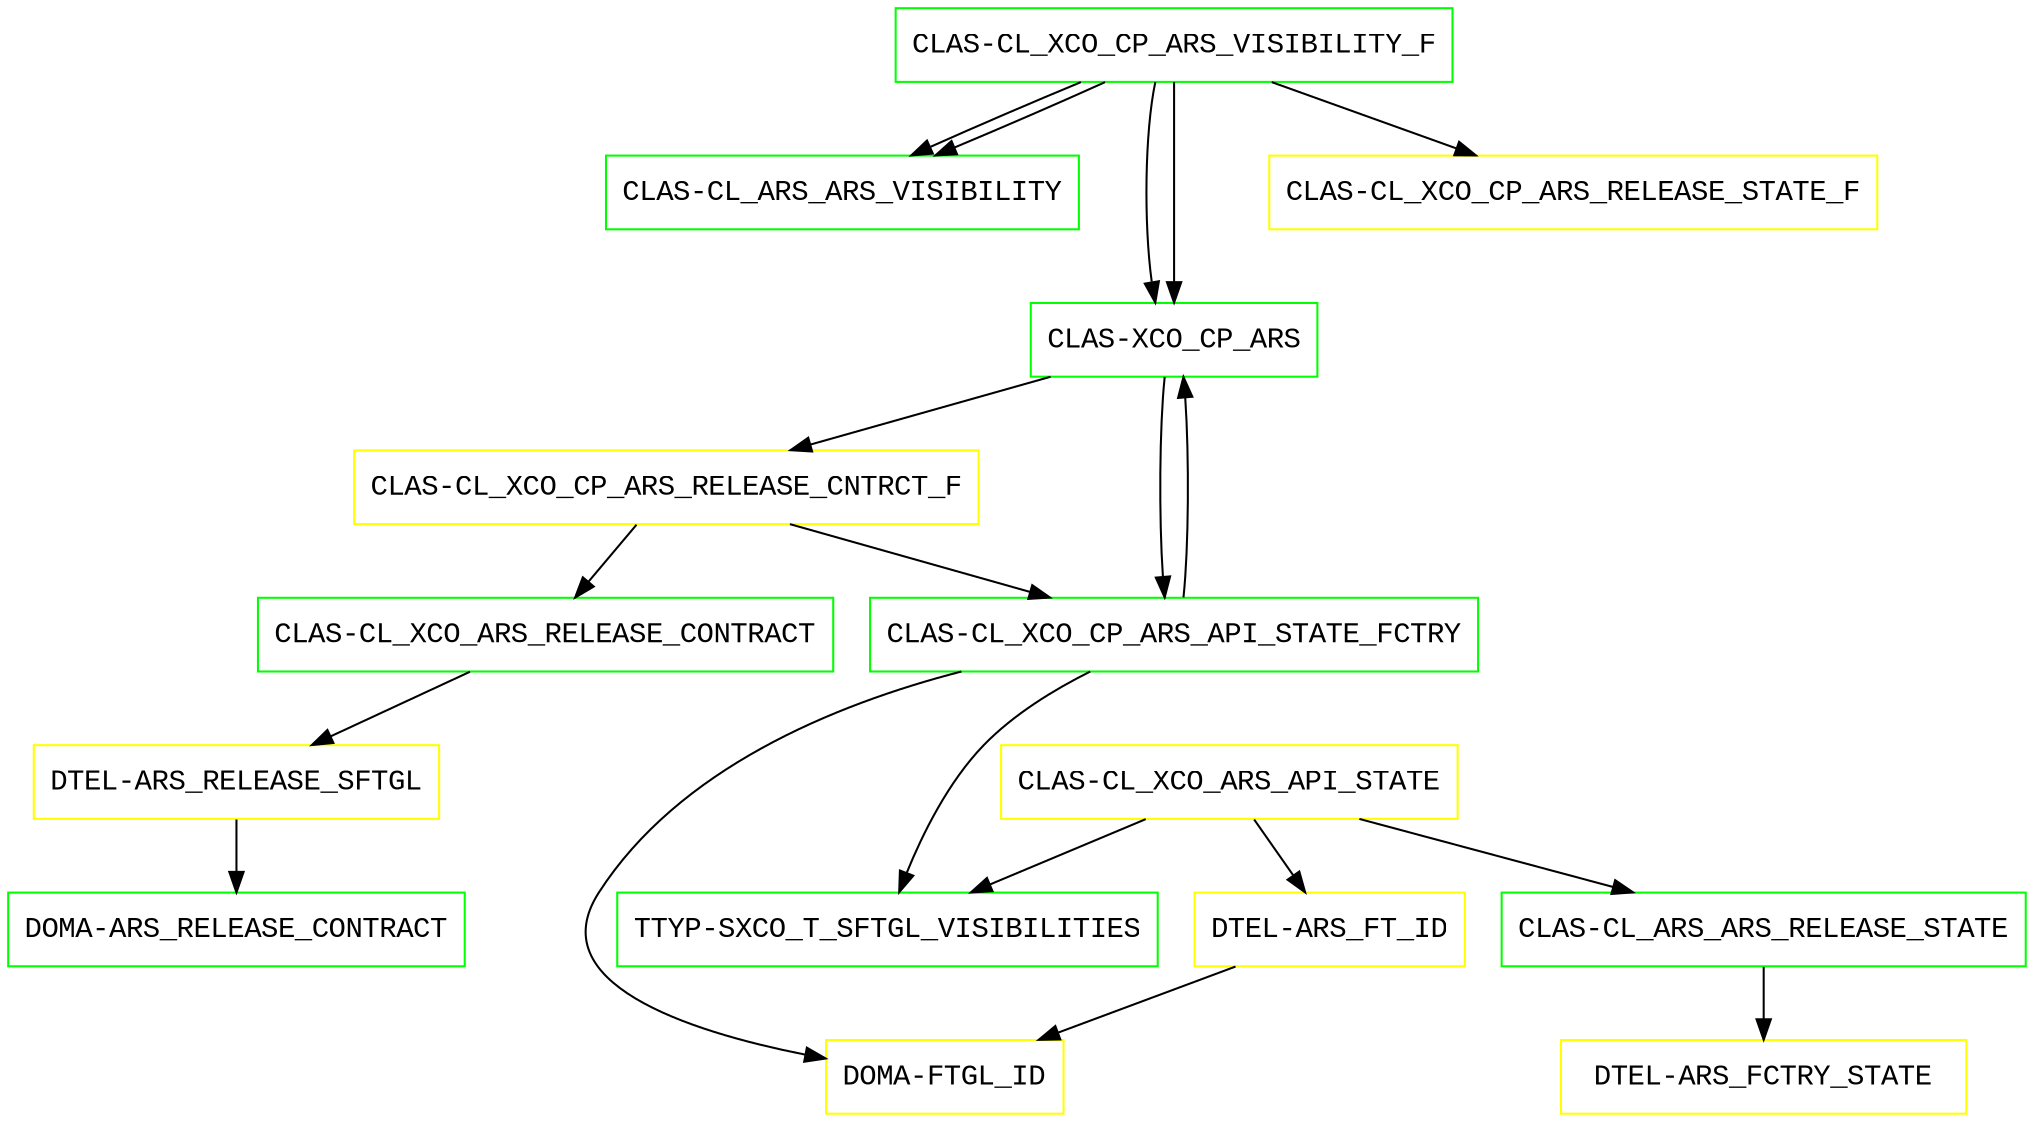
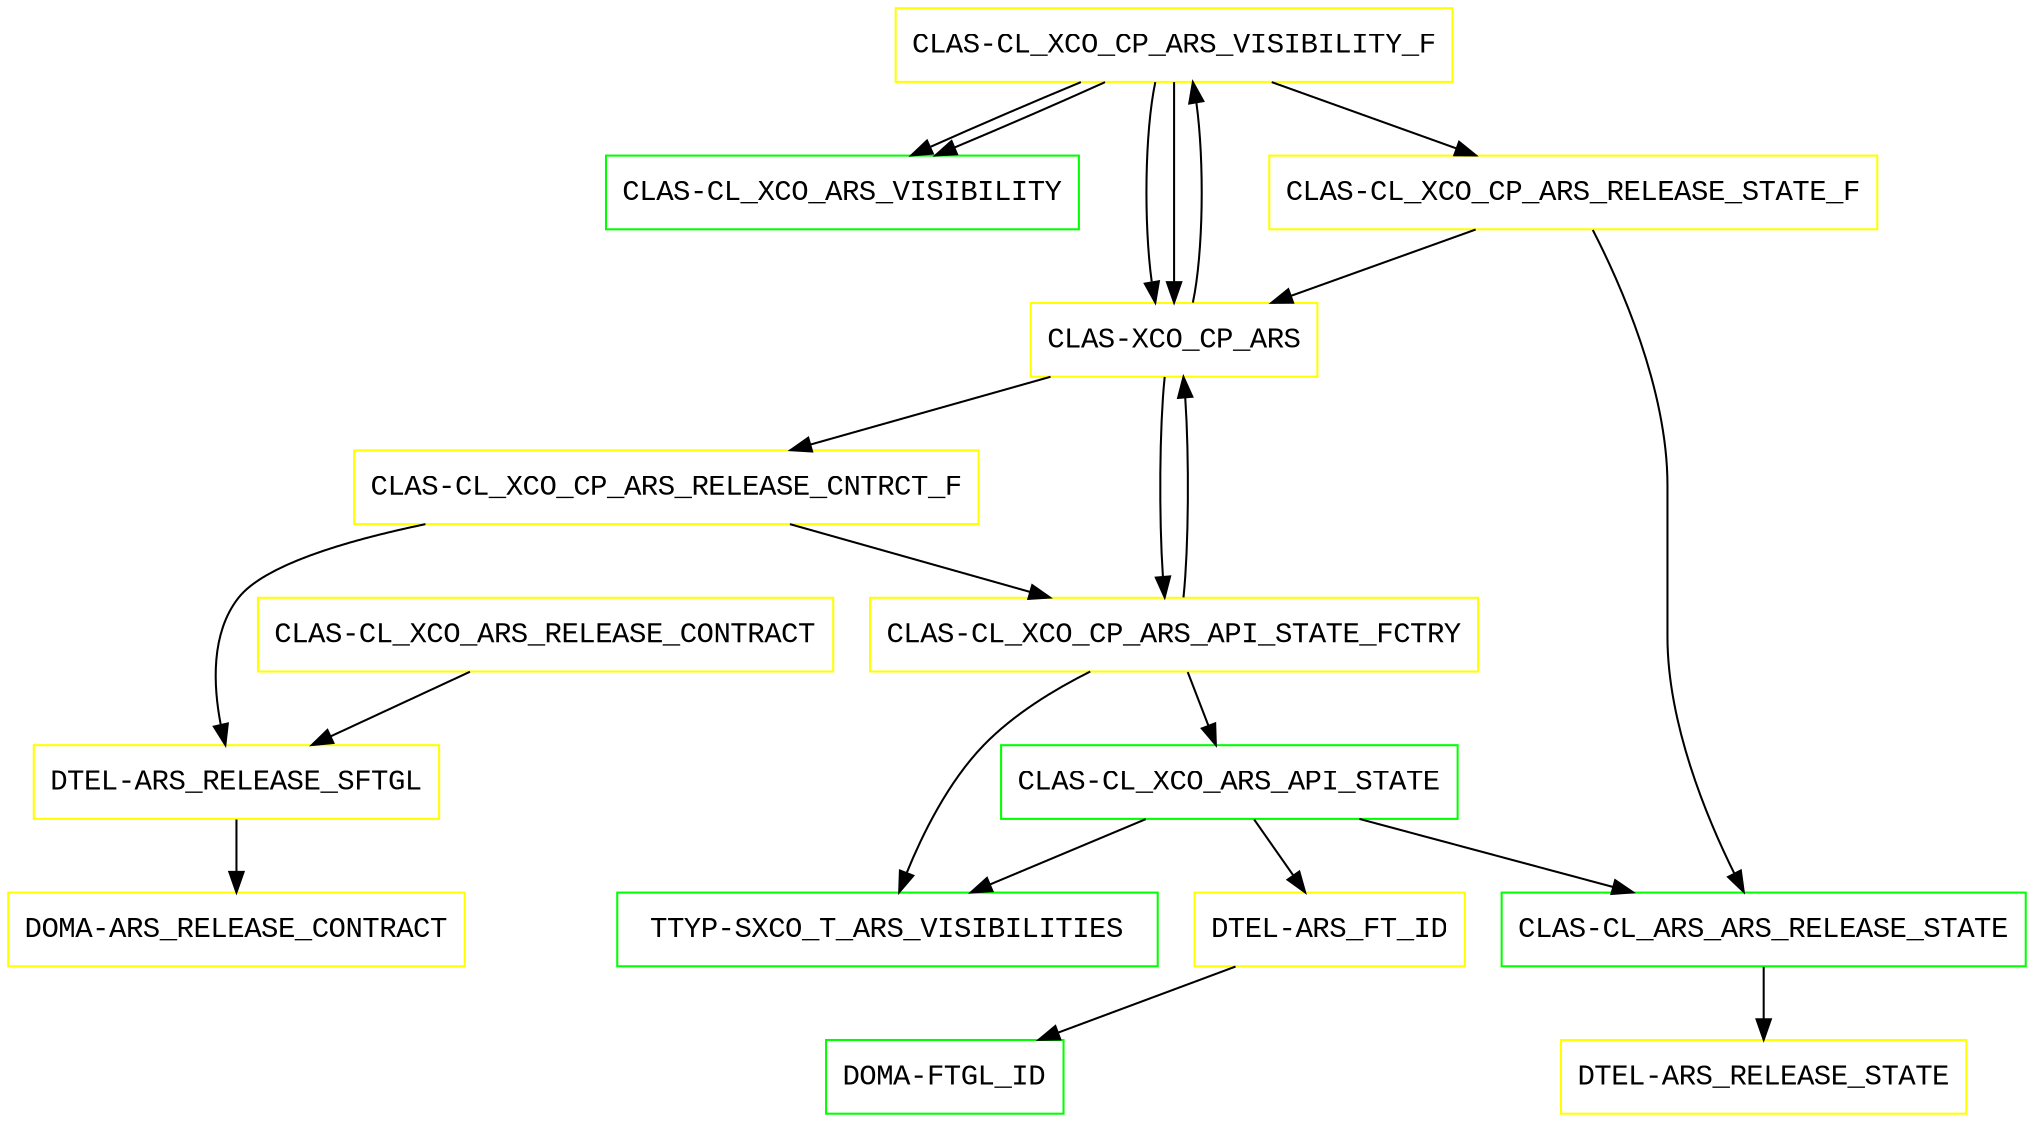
node "CLAS-CL_XCO_CP_ARS_VISIBILITY_F": color green -> yellow
node "CLAS-CL_ARS_ARS_VISIBILITY": label "CLAS-CL_ARS_ARS_VISIBILITY" -> "CLAS-CL_XCO_ARS_VISIBILITY"
edge "CLAS-XCO_CP_ARS" -> "CLAS-CL_XCO_CP_ARS_VISIBILITY_F": added
edge "CLAS-CL_XCO_CP_ARS_RELEASE_STATE_F" -> "CLAS-XCO_CP_ARS": added
node "CLAS-XCO_CP_ARS": color green -> yellow
edge "CLAS-CL_XCO_CP_ARS_RELEASE_STATE_F" -> "CLAS-CL_ARS_ARS_RELEASE_STATE": added
edge "CLAS-CL_XCO_CP_ARS_RELEASE_CNTRCT_F" -> "CLAS-CL_XCO_ARS_RELEASE_CONTRACT": now "CLAS-CL_XCO_CP_ARS_RELEASE_CNTRCT_F" -> "DTEL-ARS_RELEASE_SFTGL"
node "CLAS-CL_XCO_ARS_RELEASE_CONTRACT": color green -> yellow
node "CLAS-CL_XCO_CP_ARS_API_STATE_FCTRY": color green -> yellow
node "CLAS-CL_XCO_ARS_API_STATE": color yellow -> green
edge "CLAS-CL_XCO_CP_ARS_API_STATE_FCTRY" -> "DOMA-FTGL_ID": now "CLAS-CL_XCO_CP_ARS_API_STATE_FCTRY" -> "CLAS-CL_XCO_ARS_API_STATE"
node "DOMA-ARS_RELEASE_CONTRACT": color green -> yellow
node "TTYP-SXCO_T_SFTGL_VISIBILITIES": label "TTYP-SXCO_T_SFTGL_VISIBILITIES" -> "TTYP-SXCO_T_ARS_VISIBILITIES"
node "DOMA-FTGL_ID": color yellow -> green
node "DTEL-ARS_FCTRY_STATE": label "DTEL-ARS_FCTRY_STATE" -> "DTEL-ARS_RELEASE_STATE"
